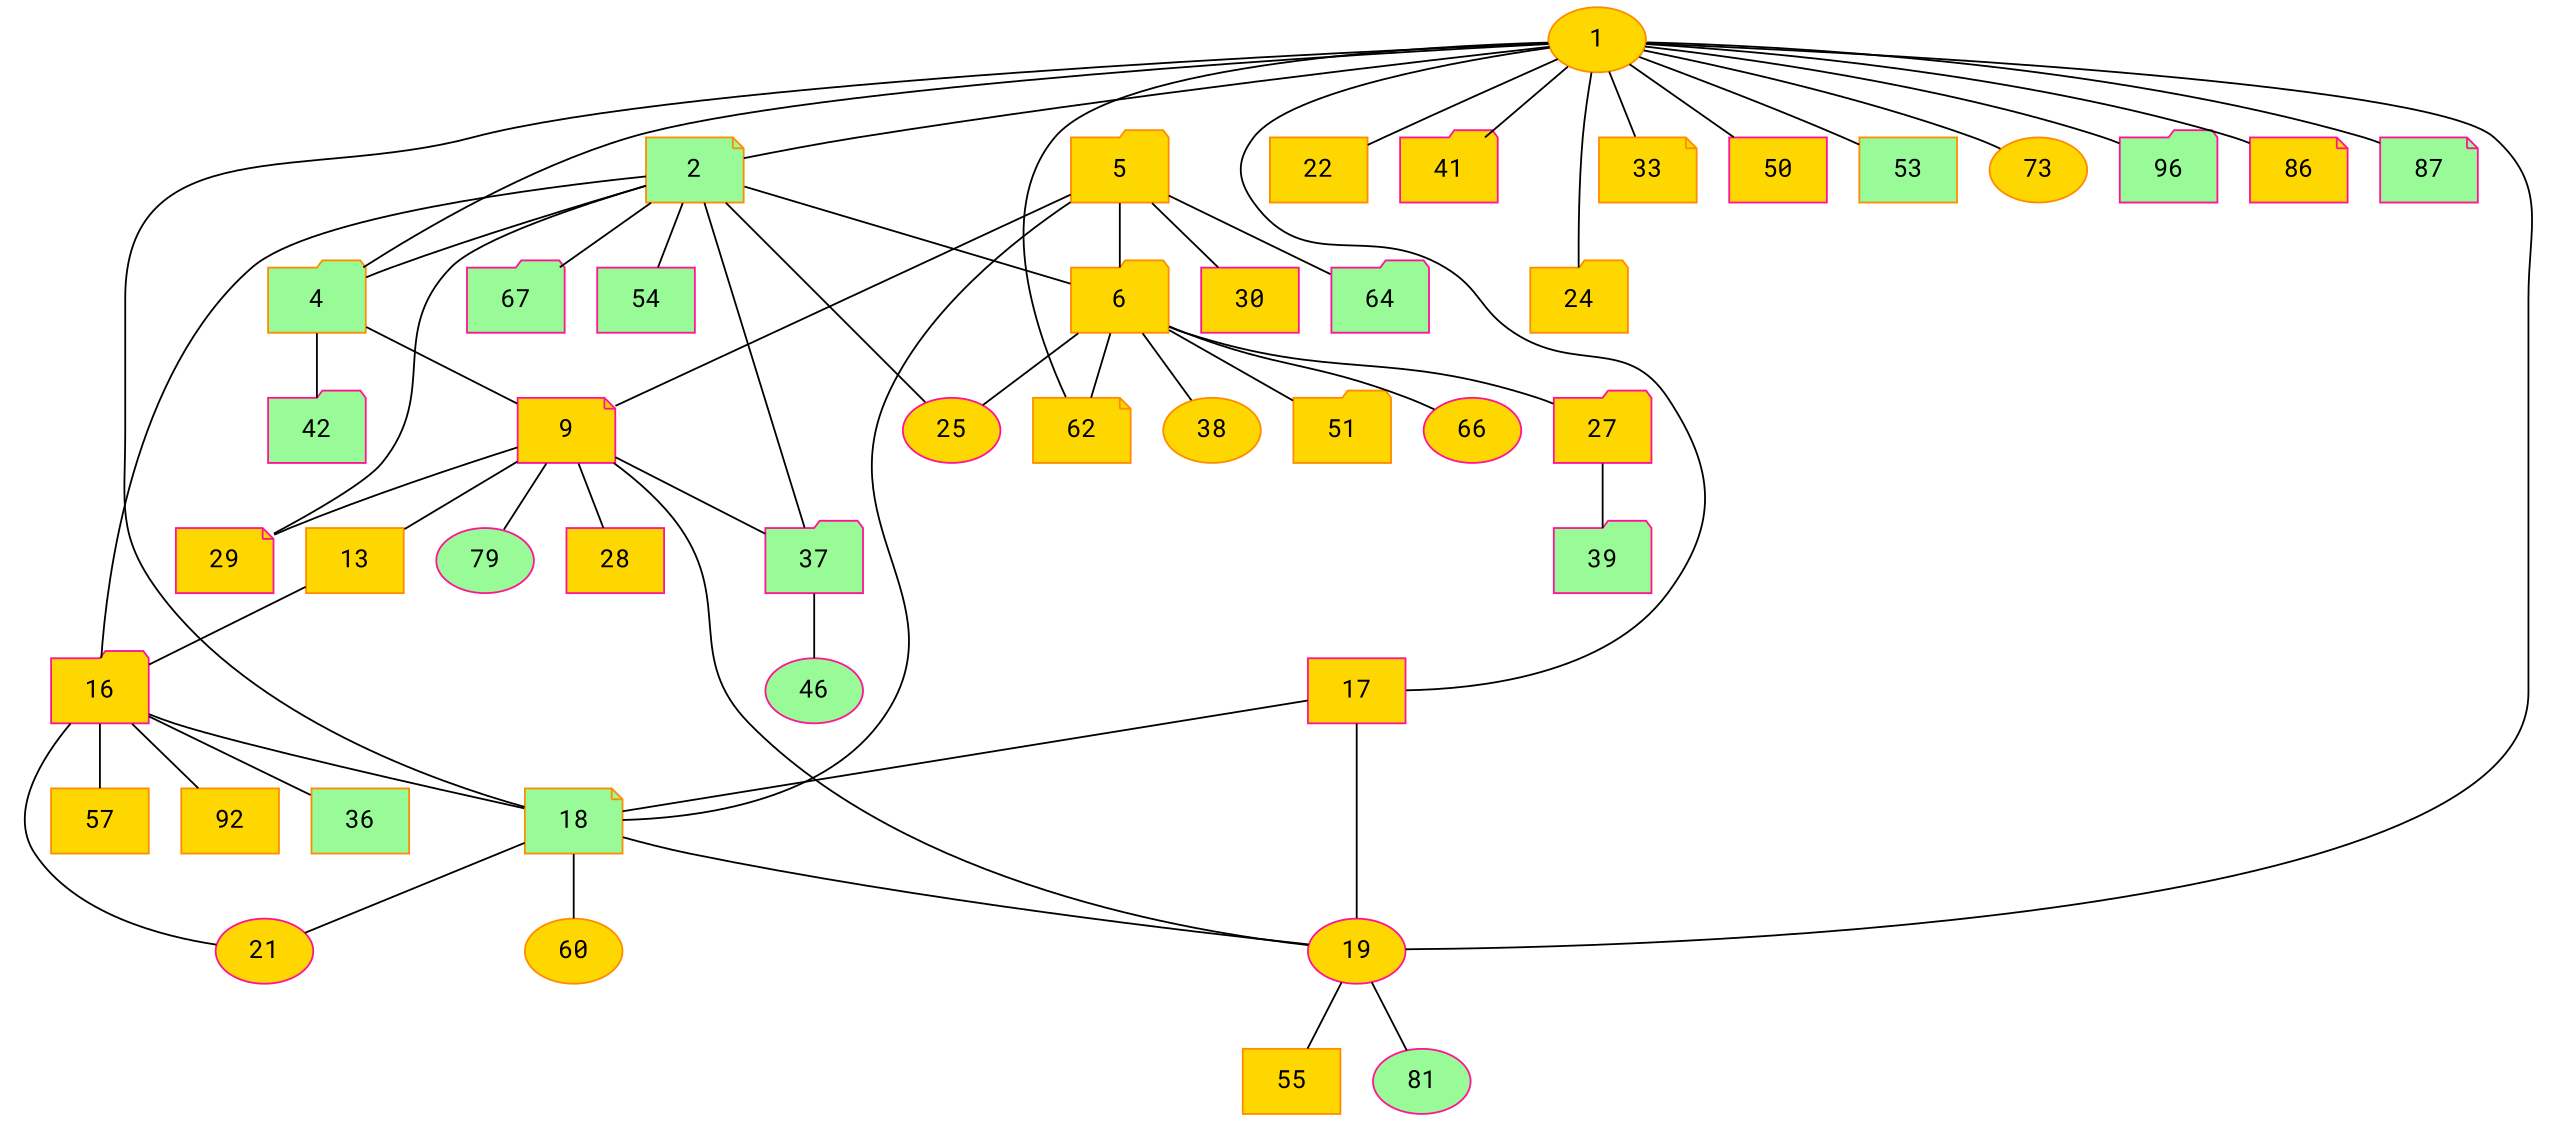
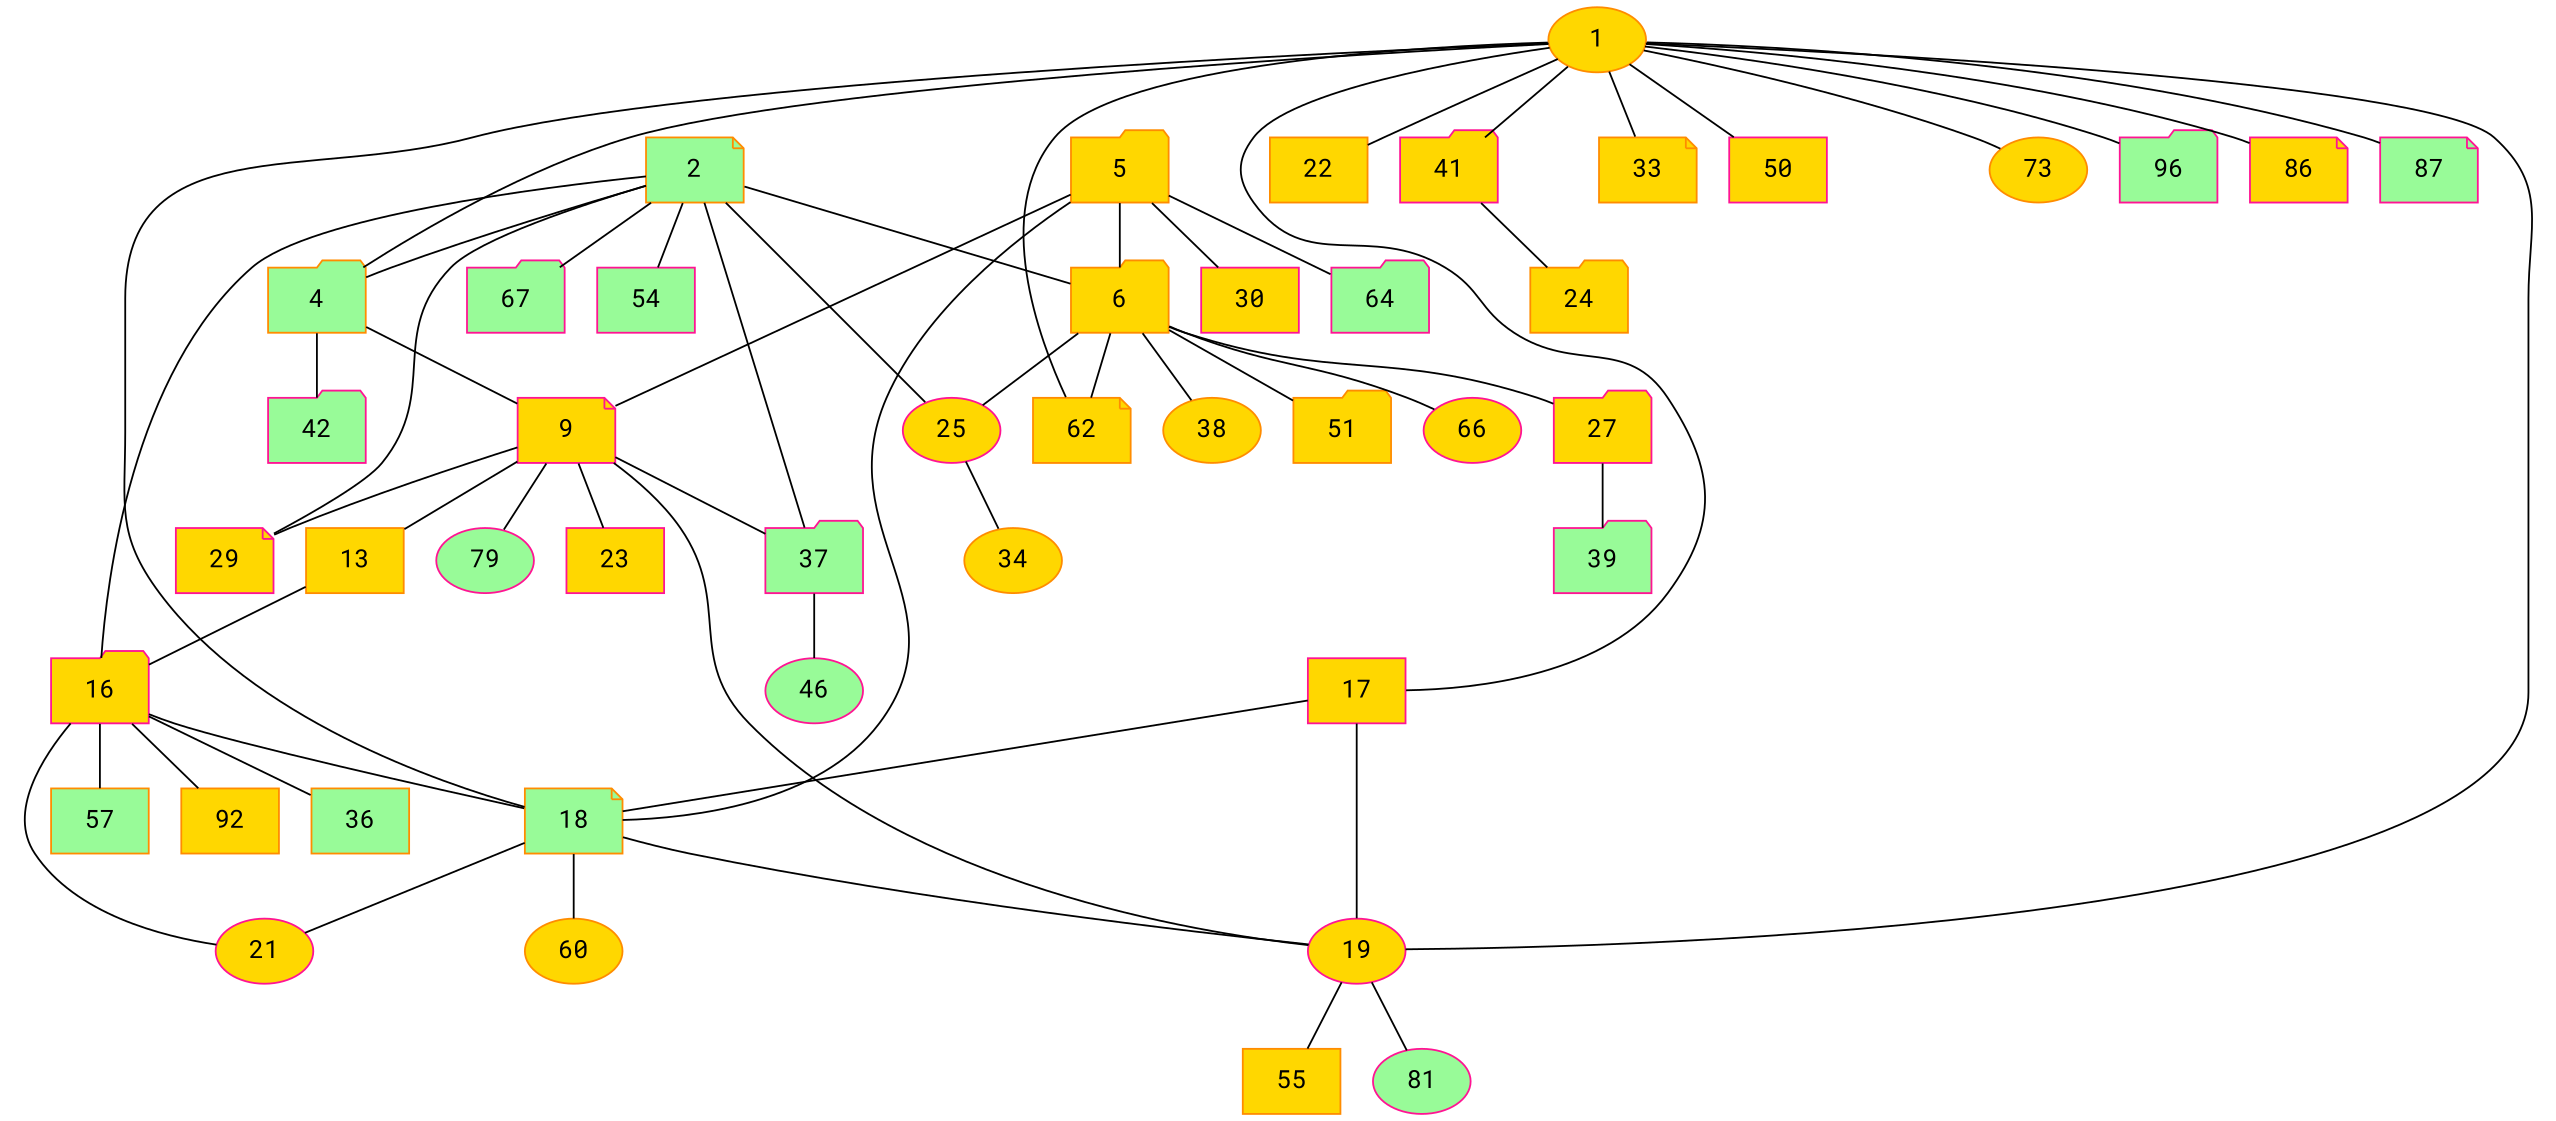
edge "1" -- "2": removed
edge "1" -- "24": now "41" -- "24"
node "53": removed
node "28": label "28" -> "23"
node "34": added
node "57": fillcolor gold -> palegreen
